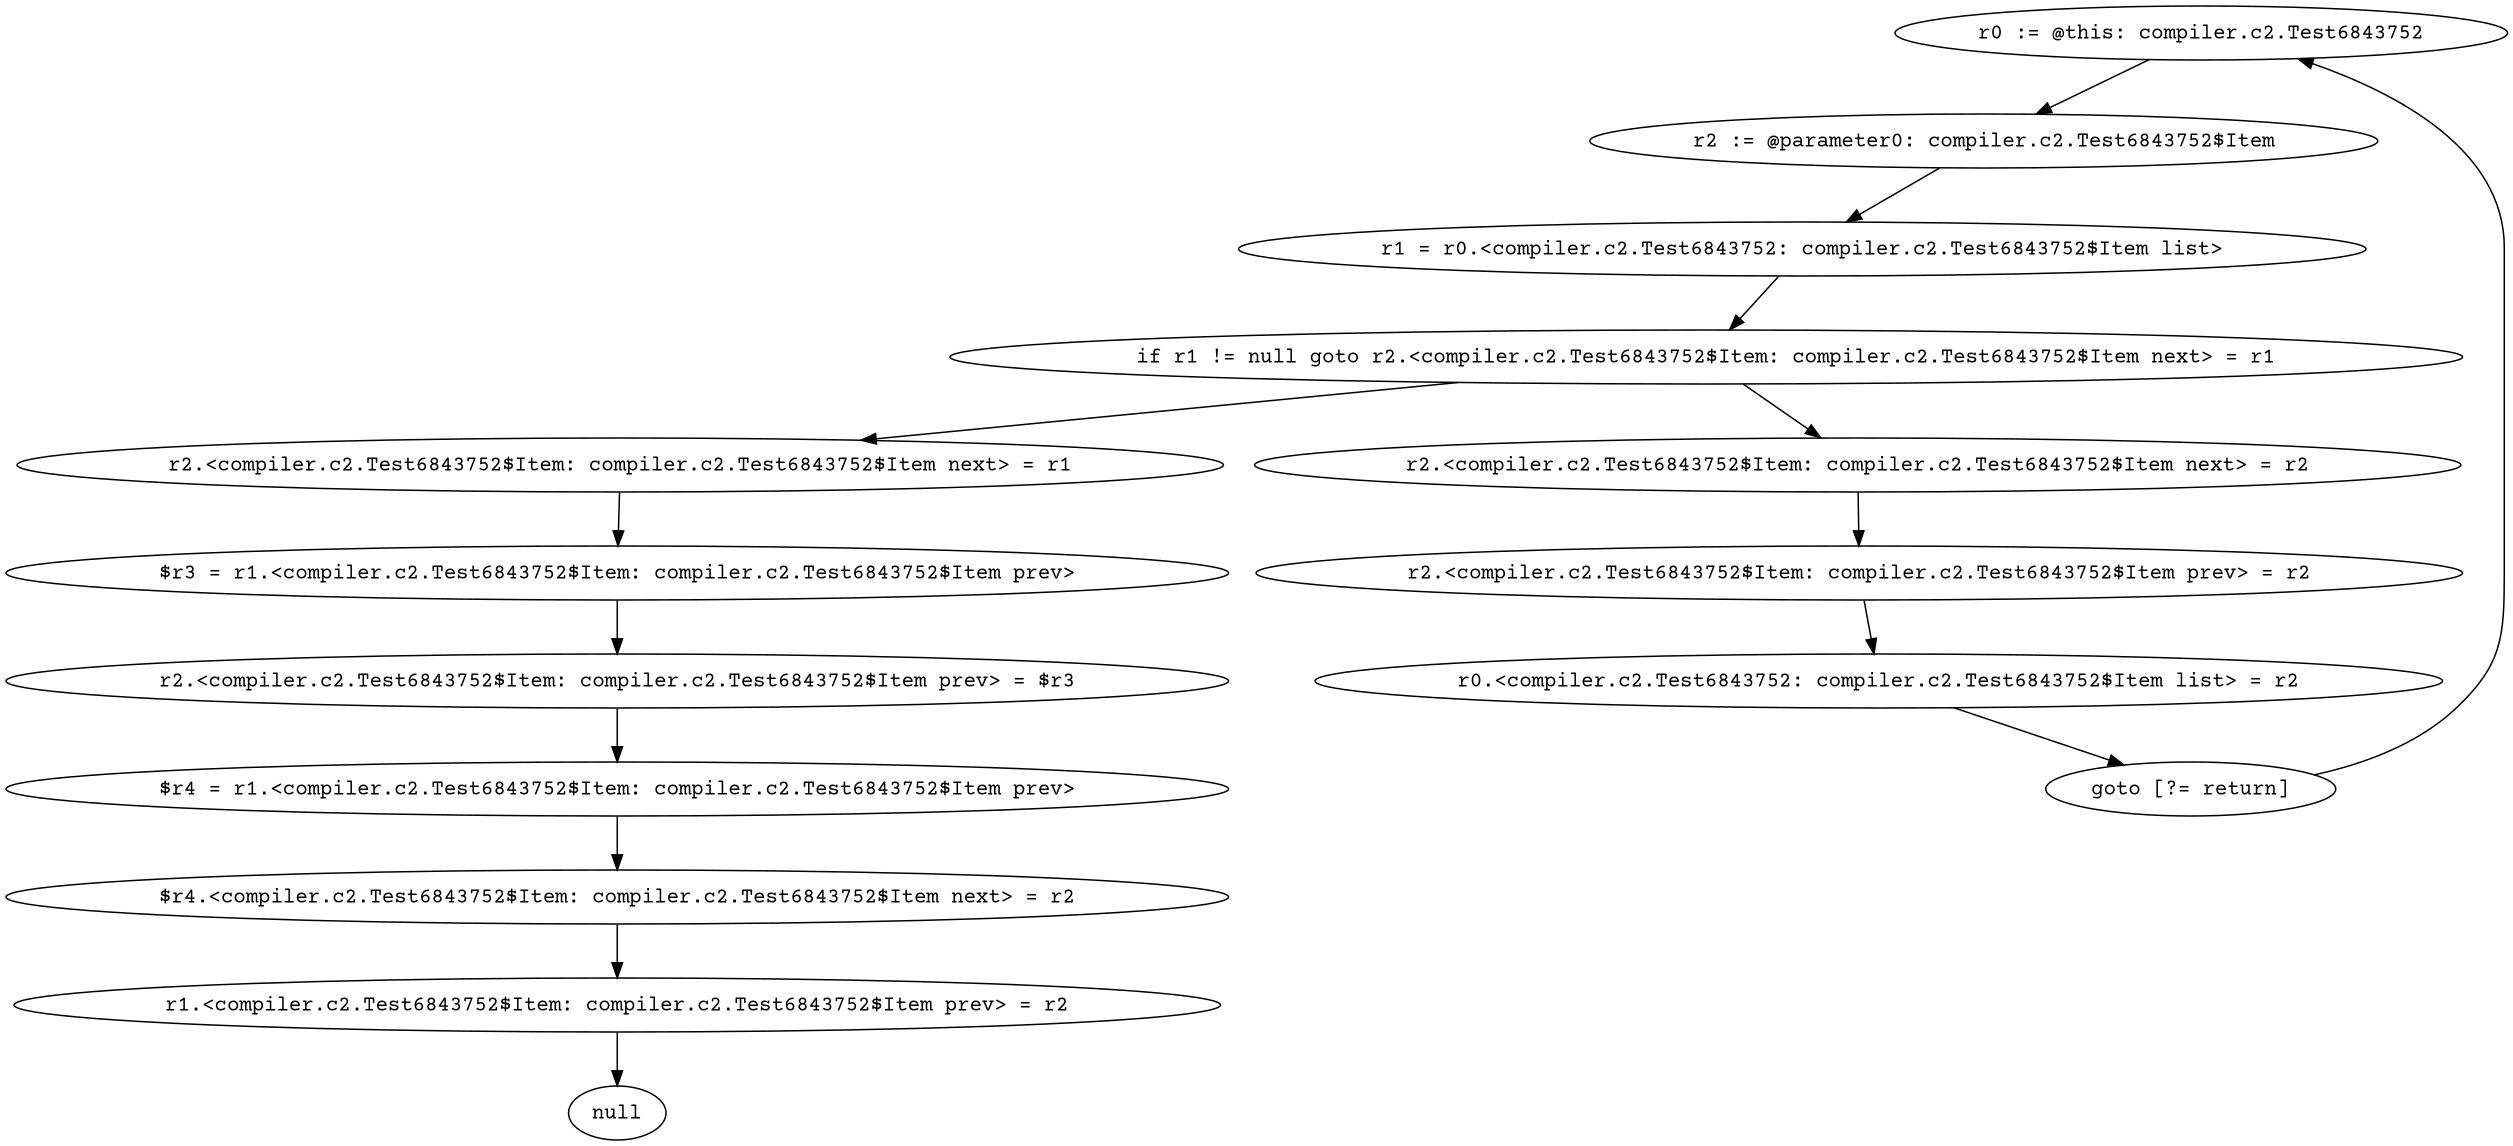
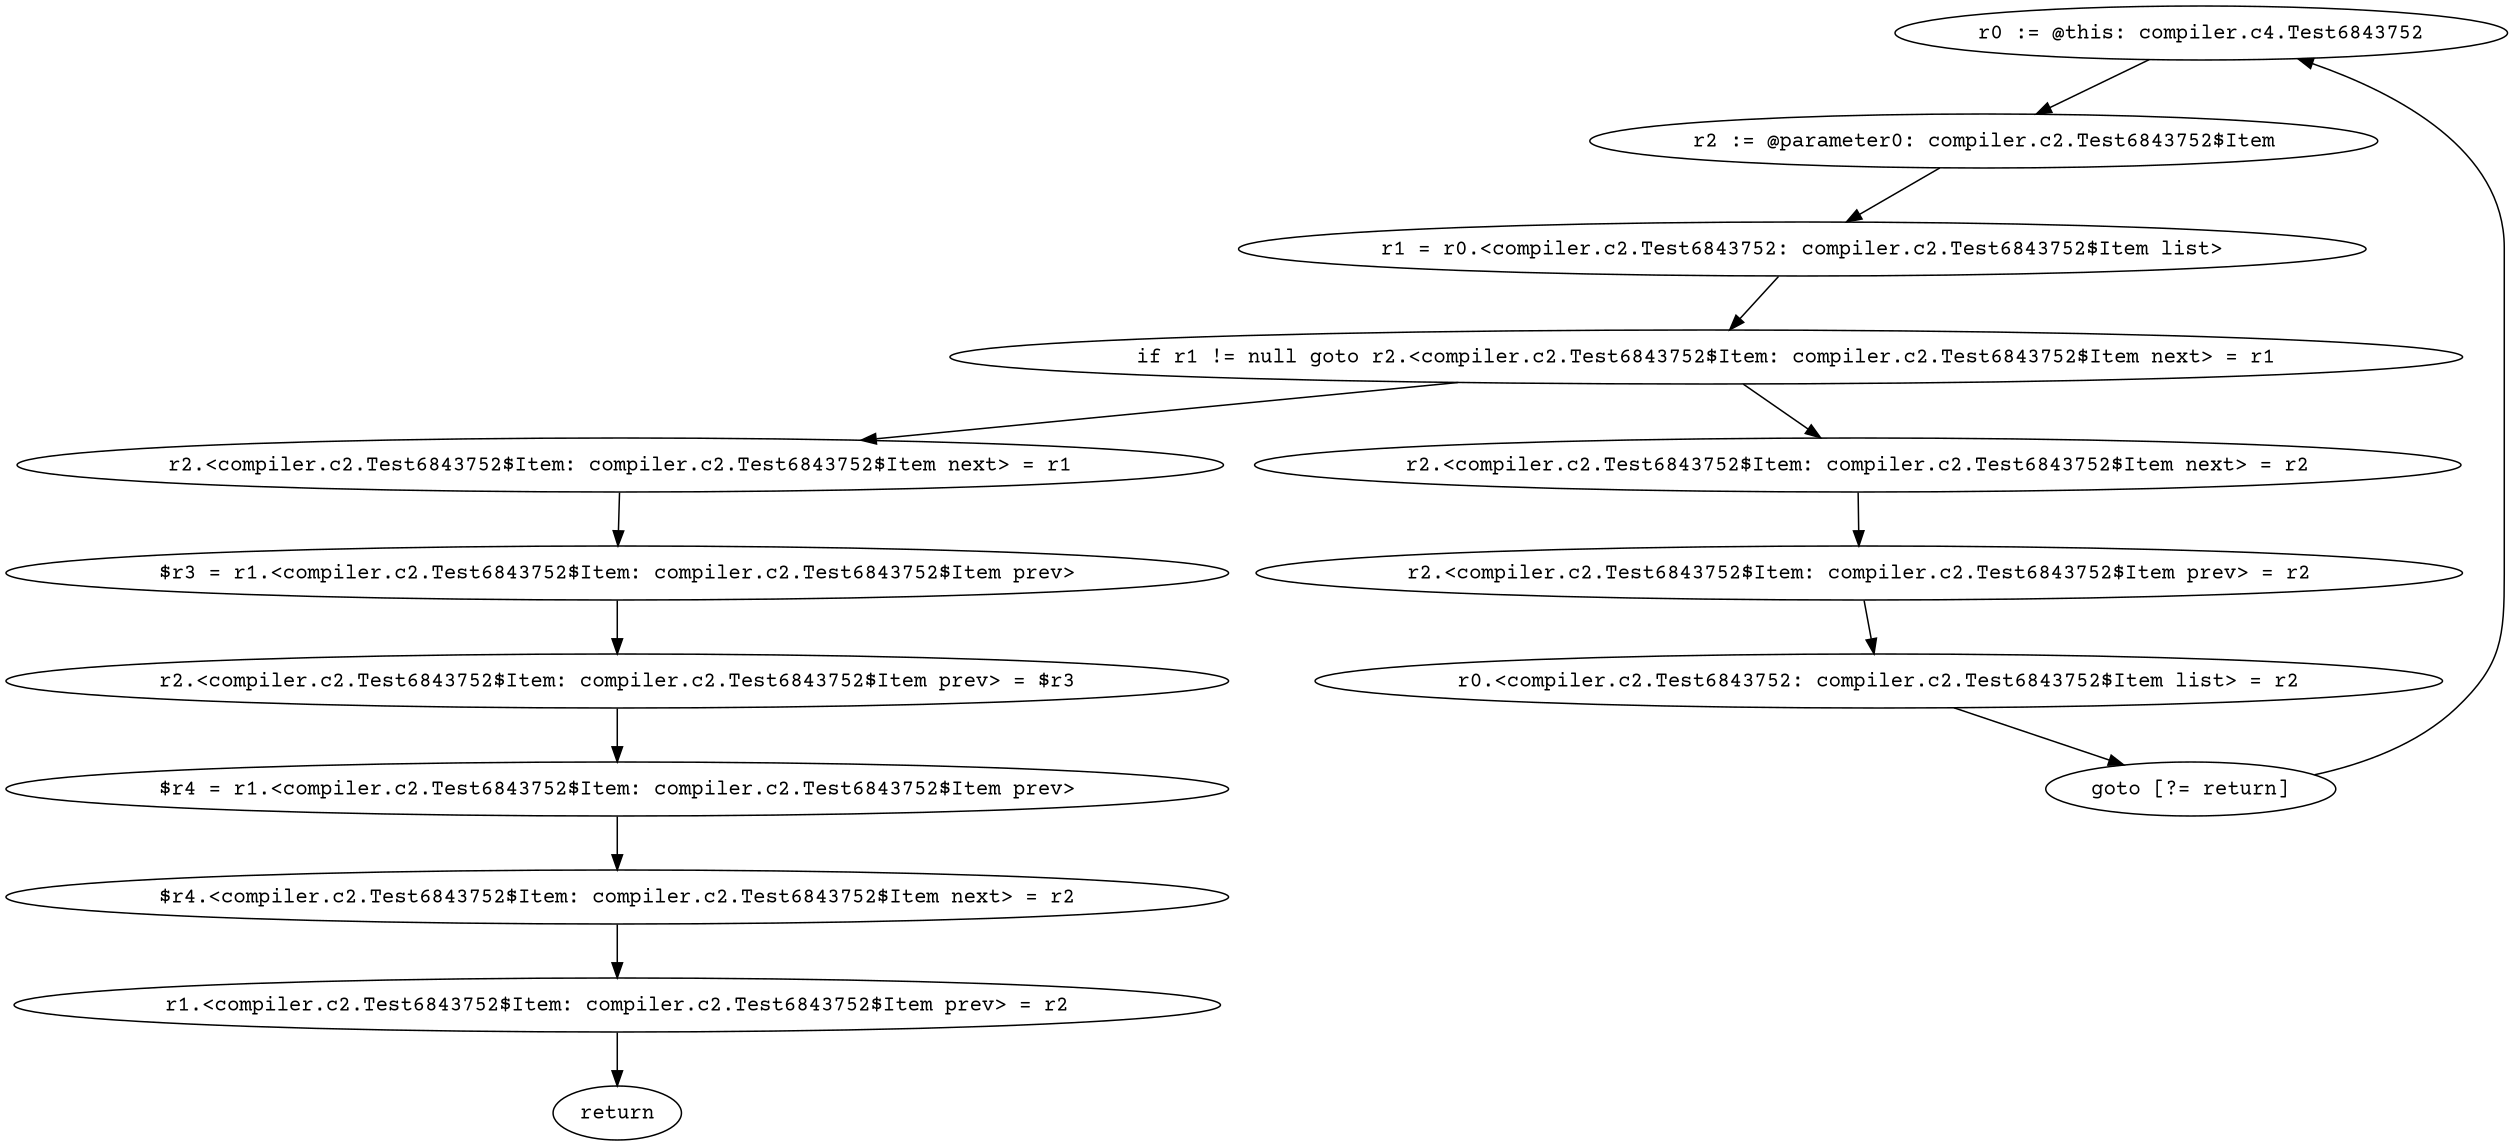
node "r0 := @this: compiler.c2.Test6843752": label "r0 := @this: compiler.c2.Test6843752" -> "r0 := @this: compiler.c4.Test6843752"
node "null": label "null" -> "return"
